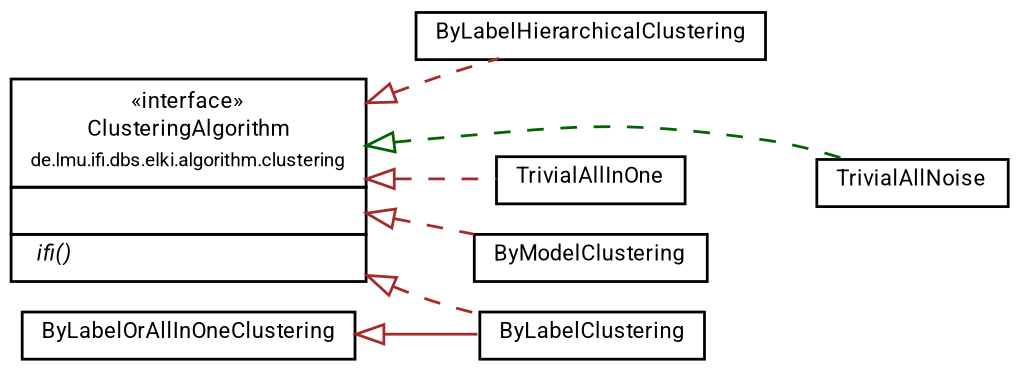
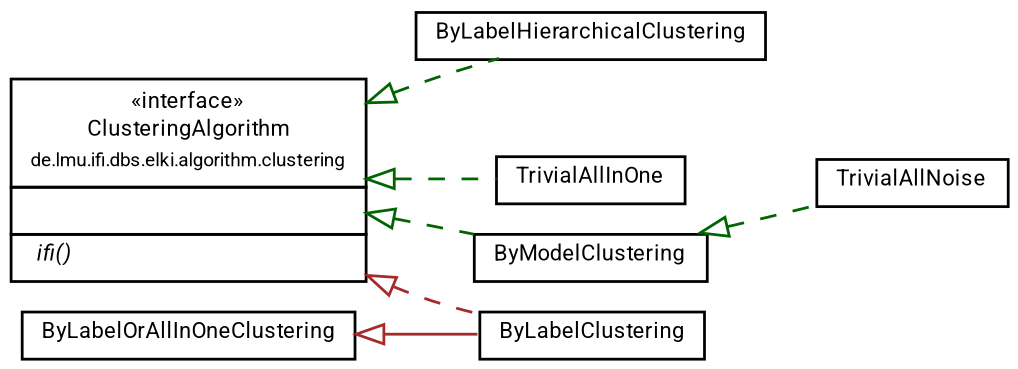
edge "ByLabelHierarchicalClustering" -> "ClusteringAlgorithm": color brown -> darkgreen
edge "TrivialAllNoise" -> "ClusteringAlgorithm": now "TrivialAllNoise" -> "ByModelClustering"
edge "TrivialAllInOne" -> "ClusteringAlgorithm": color brown -> darkgreen
edge "ByModelClustering" -> "ClusteringAlgorithm": color brown -> darkgreen
